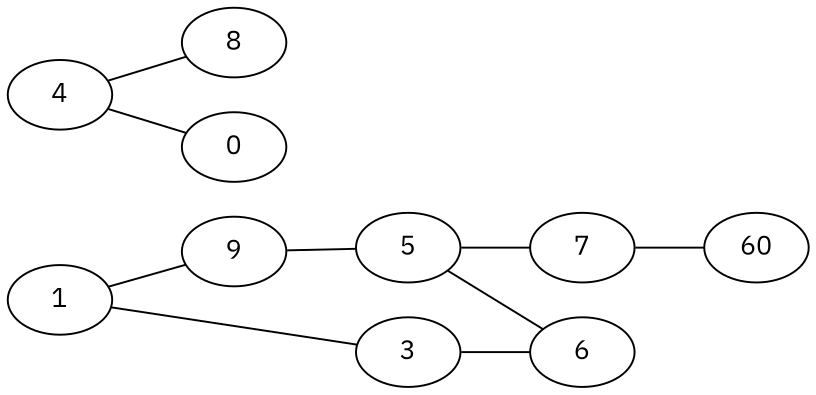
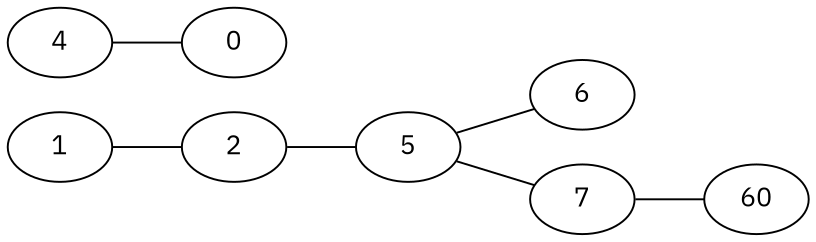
node "8": removed
node "9": label "9" -> "2"
node "3": removed
